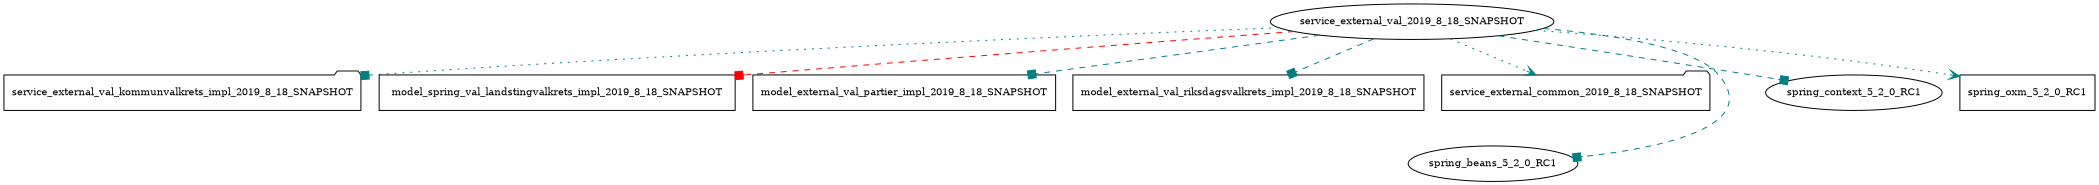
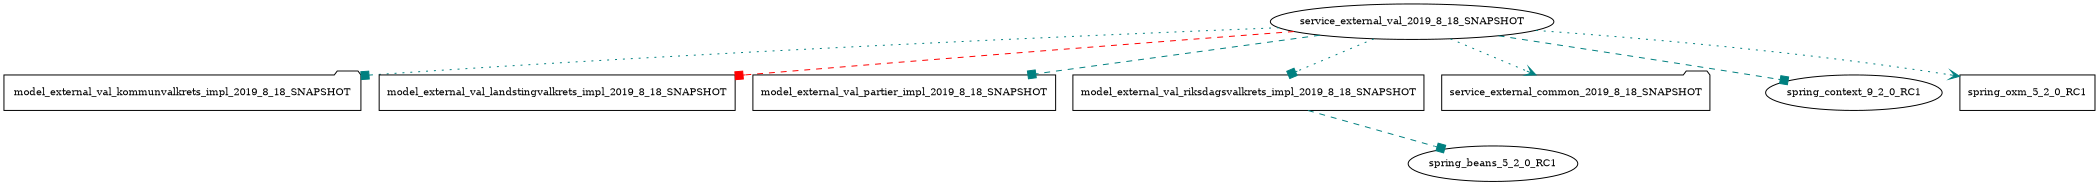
edge "service_external_val_2019_8_18_SNAPSHOT" -> "model_external_val_riksdagsvalkrets_impl_2019_8_18_SNAPSHOT": style dashed -> dotted
edge "service_external_val_2019_8_18_SNAPSHOT" -> "spring_beans_5_2_0_RC1": now "model_external_val_riksdagsvalkrets_impl_2019_8_18_SNAPSHOT" -> "spring_beans_5_2_0_RC1"
node "service_external_val_kommunvalkrets_impl_2019_8_18_SNAPSHOT": label "service_external_val_kommunvalkrets_impl_2019_8_18_SNAPSHOT" -> "model_external_val_kommunvalkrets_impl_2019_8_18_SNAPSHOT"
node "model_spring_val_landstingvalkrets_impl_2019_8_18_SNAPSHOT": label "model_spring_val_landstingvalkrets_impl_2019_8_18_SNAPSHOT" -> "model_external_val_landstingvalkrets_impl_2019_8_18_SNAPSHOT"
node "spring_context_5_2_0_RC1": label "spring_context_5_2_0_RC1" -> "spring_context_9_2_0_RC1"
